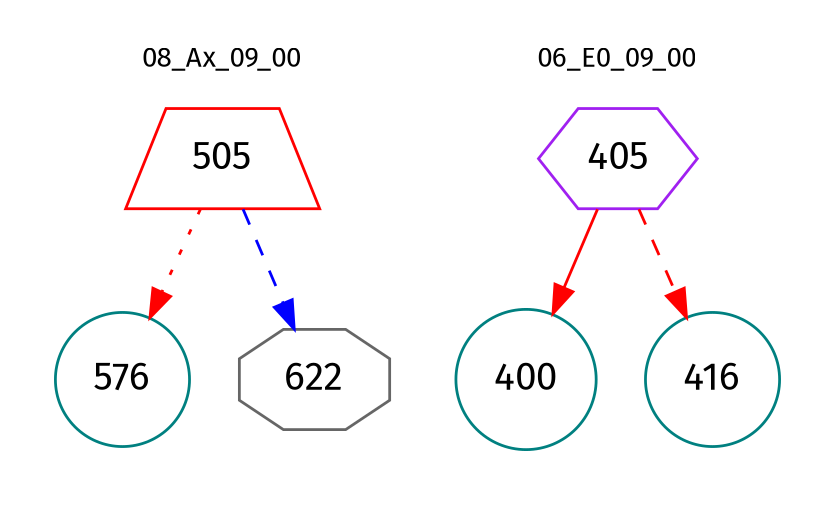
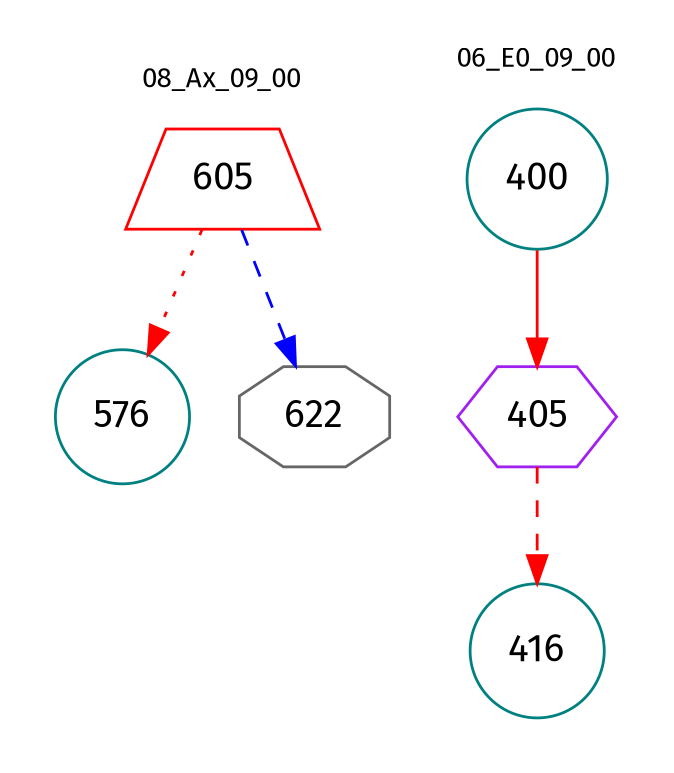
node "505": label "505" -> "605"
edge "405" -> "400": reversed
